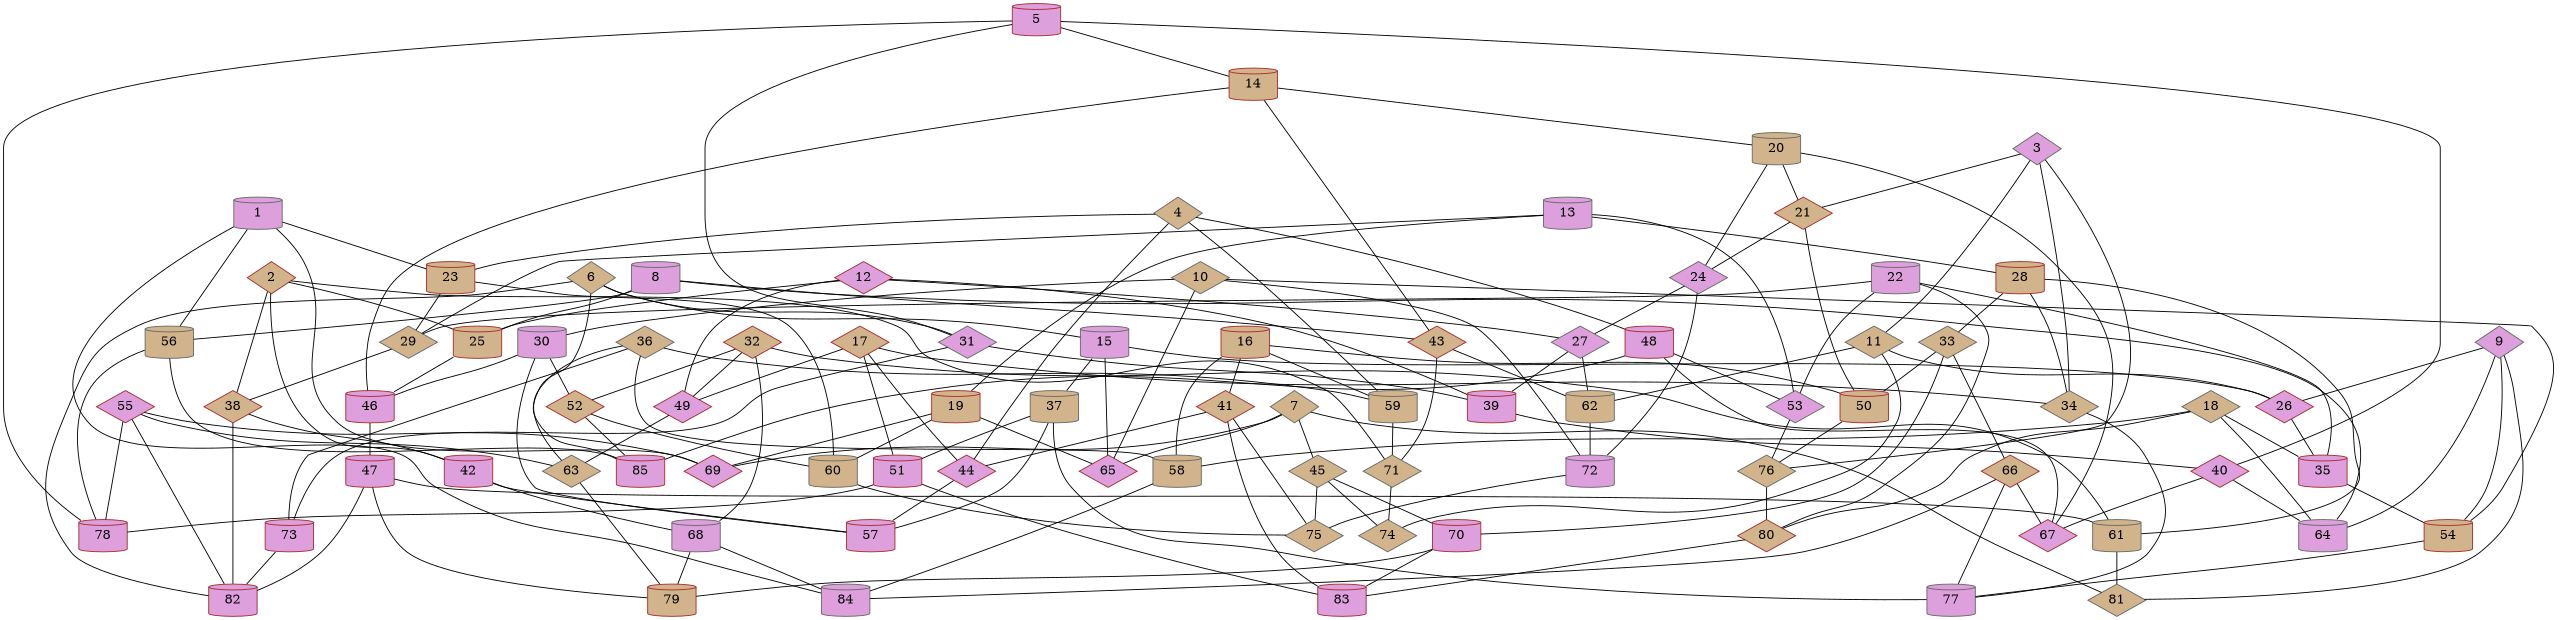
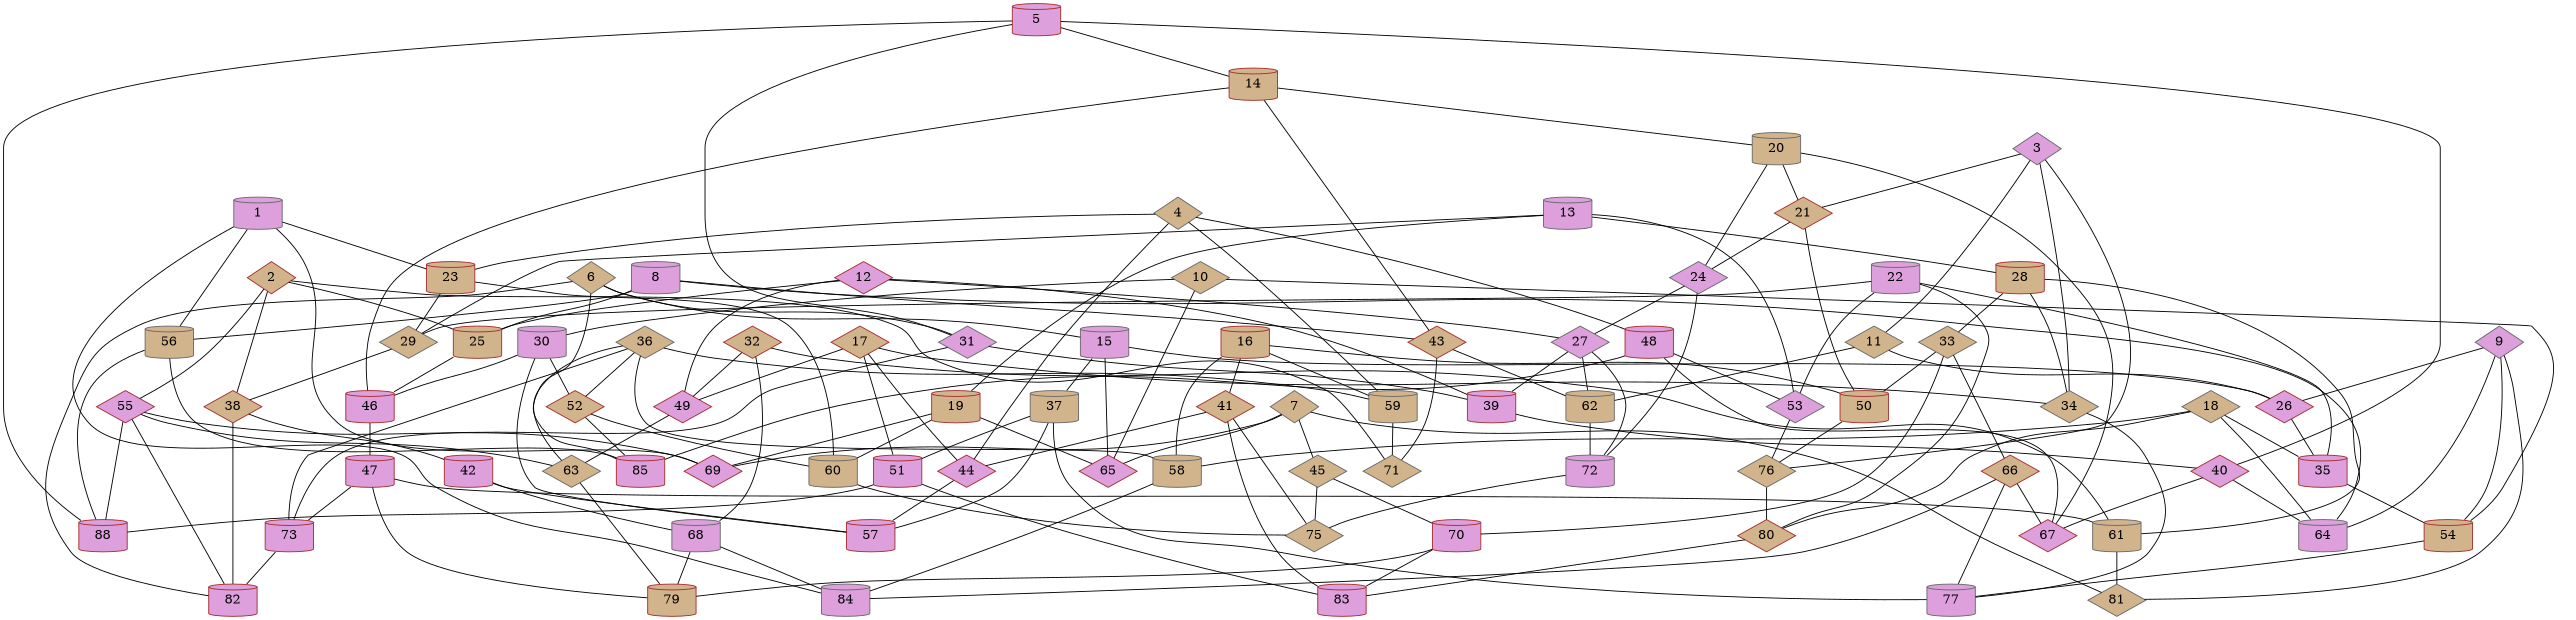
edge "10" -- "72": now "27" -- "72"
edge "32" -- "52": now "36" -- "52"
edge "2" -- "42": now "2" -- "55"
node "78": label "78" -> "88"
node "74": removed
edge "47" -- "82": now "47" -- "73"
